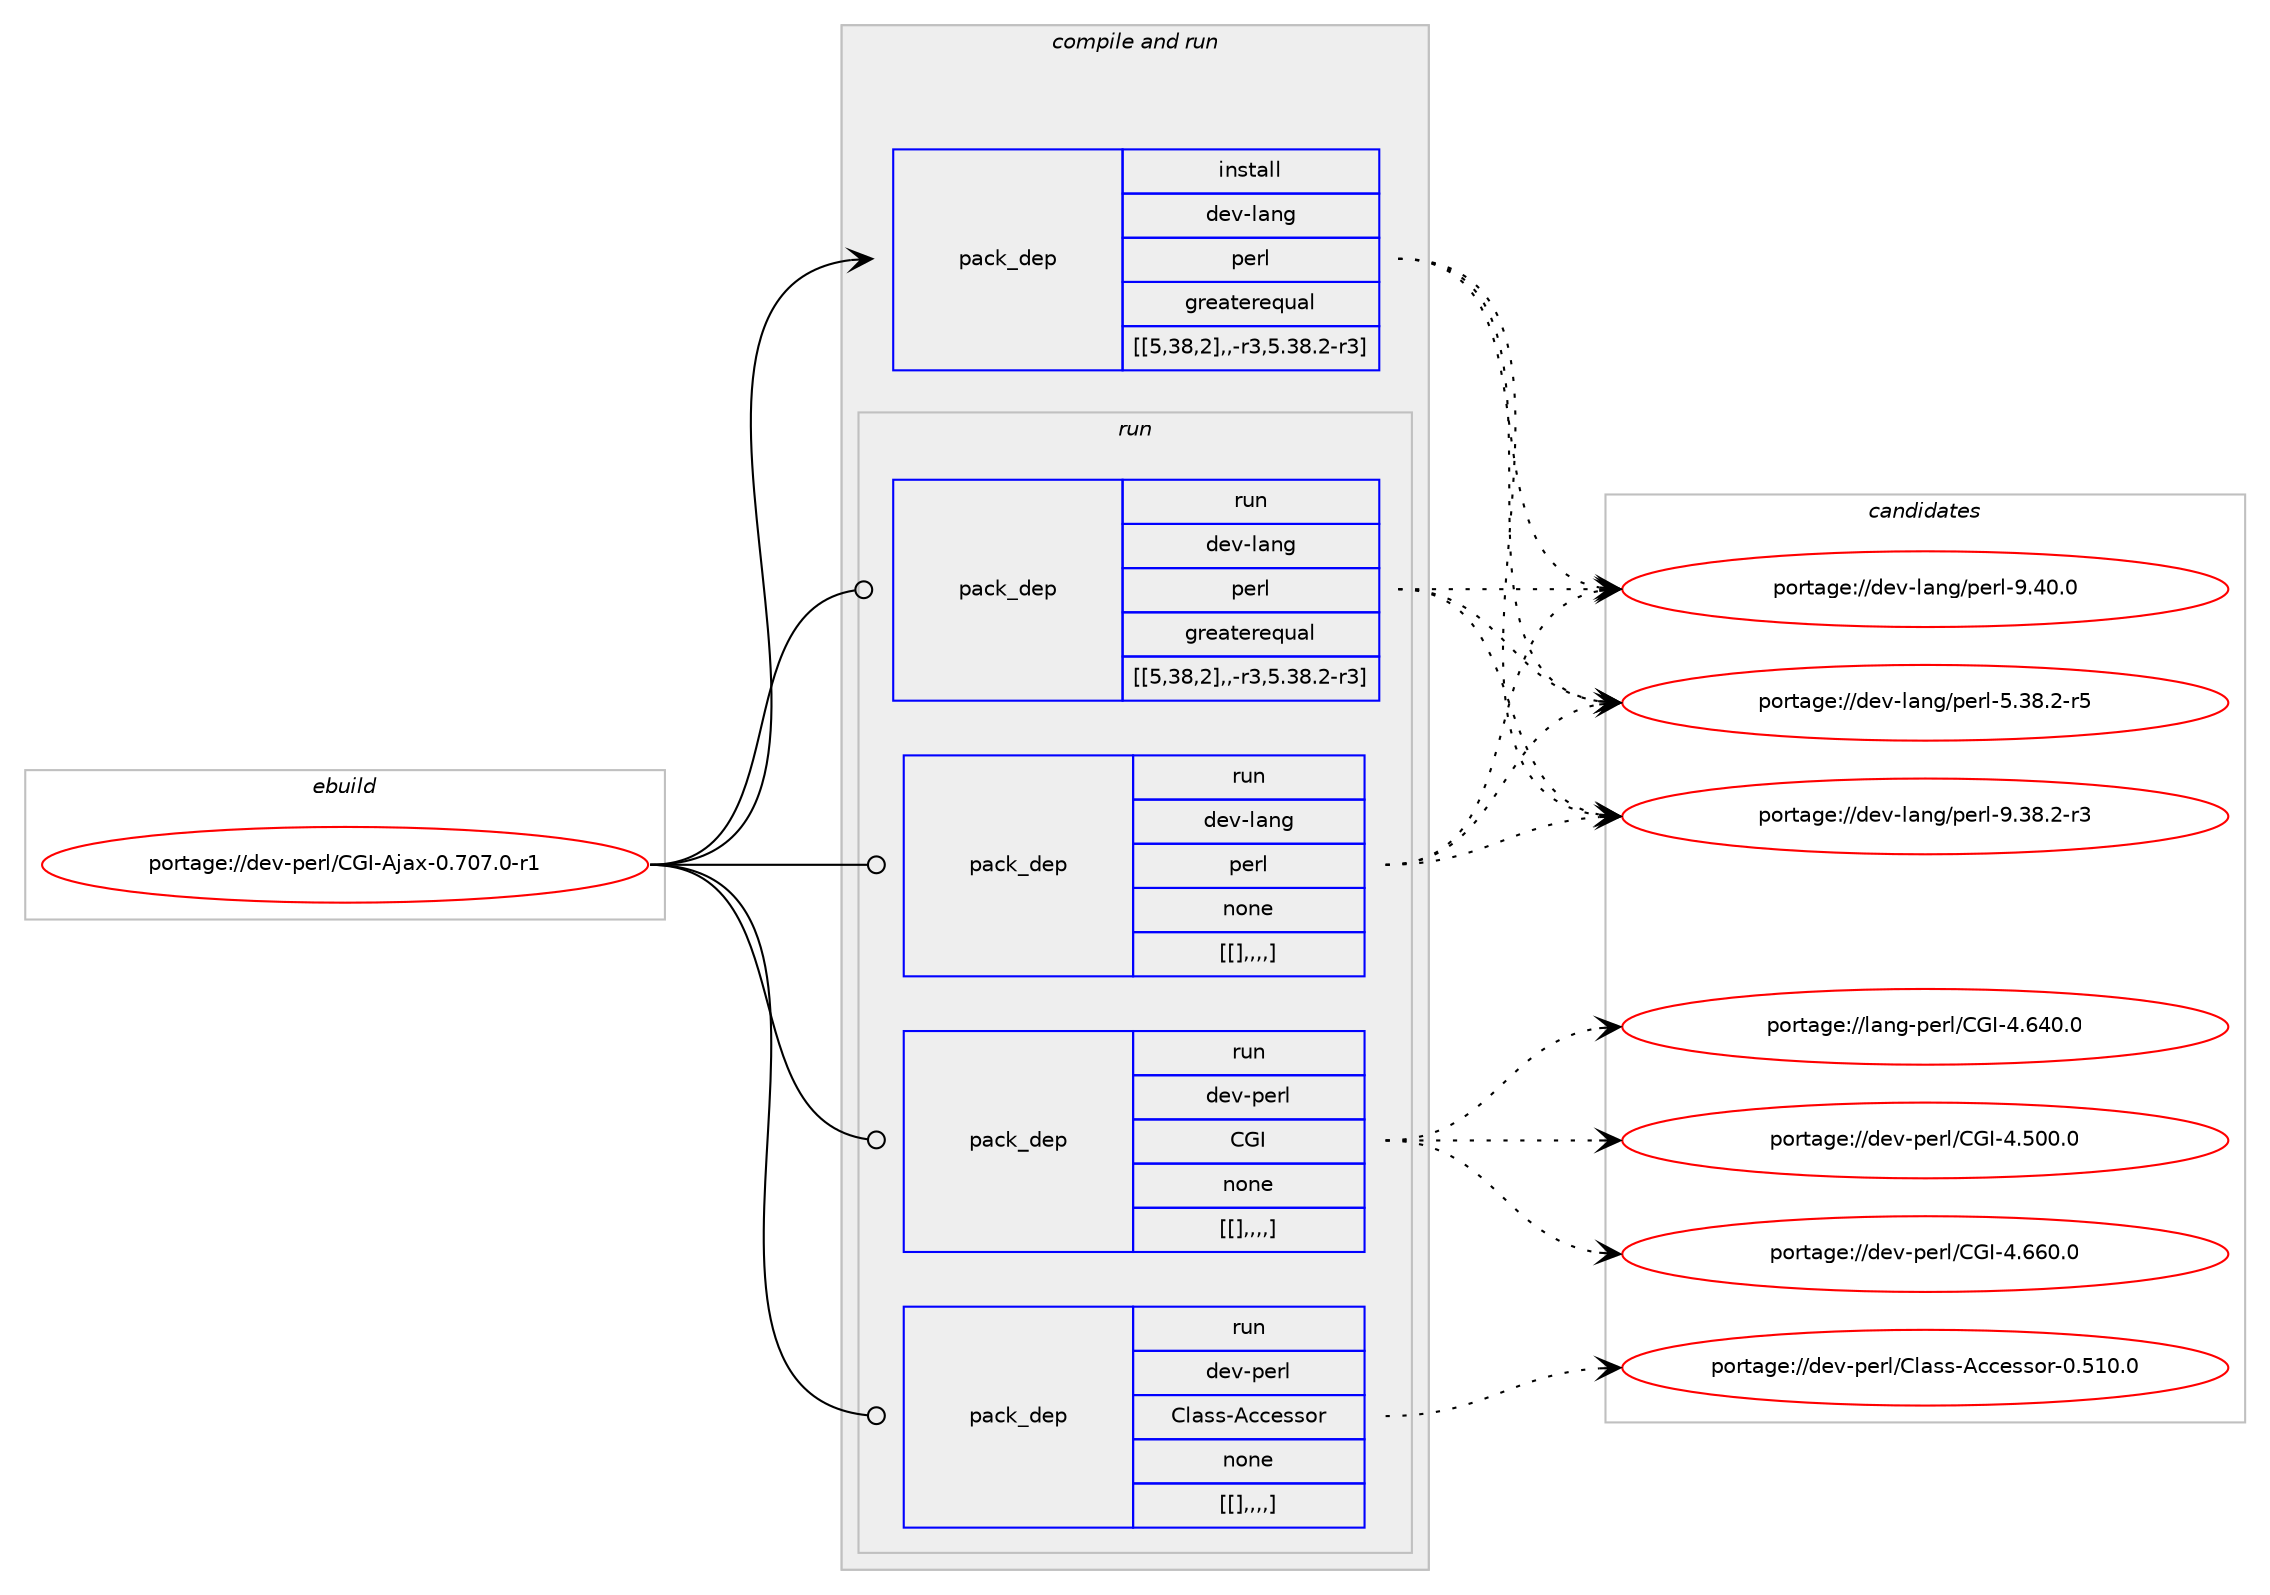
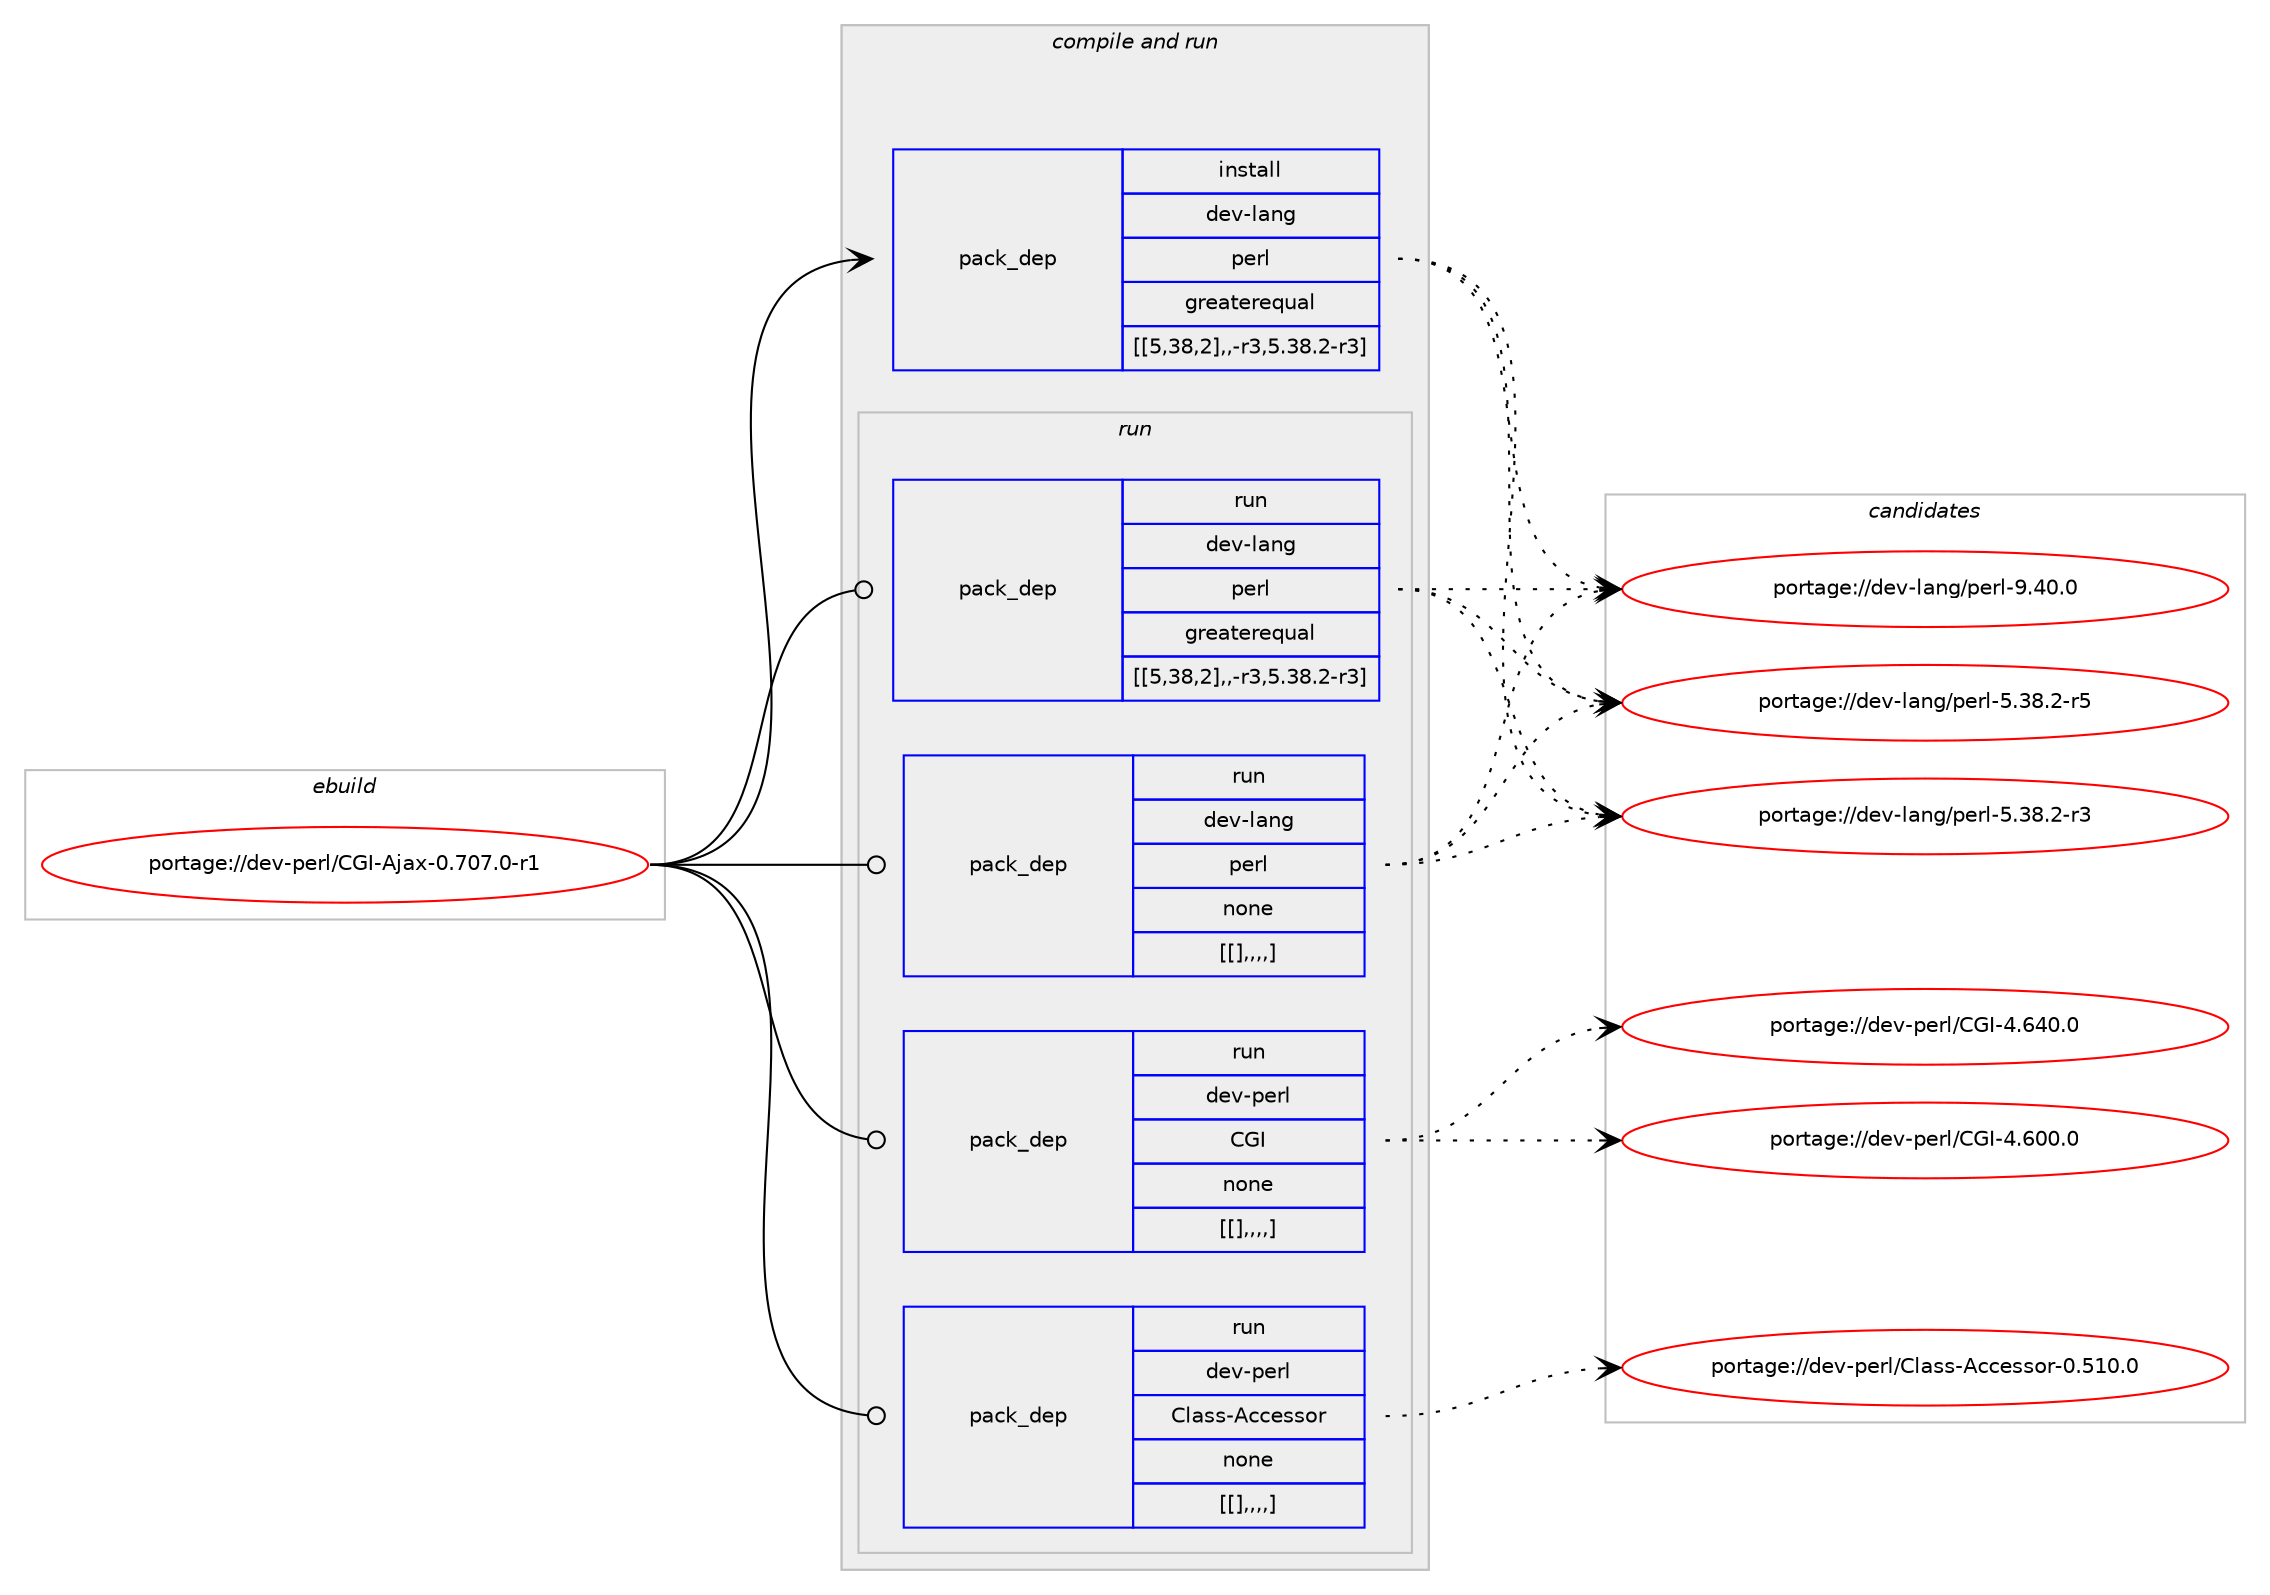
node "portage://dev-lang/perl-9.38.2-r3": label "portage://dev-lang/perl-9.38.2-r3" -> "portage://dev-lang/perl-5.38.2-r3"
node "portage://lang-perl/CGI-4.640.0": label "portage://lang-perl/CGI-4.640.0" -> "portage://dev-perl/CGI-4.640.0"
node "portage://dev-perl/CGI-4.500.0": label "portage://dev-perl/CGI-4.500.0" -> "portage://dev-perl/CGI-4.600.0"
node "portage://dev-perl/CGI-4.660.0": removed
